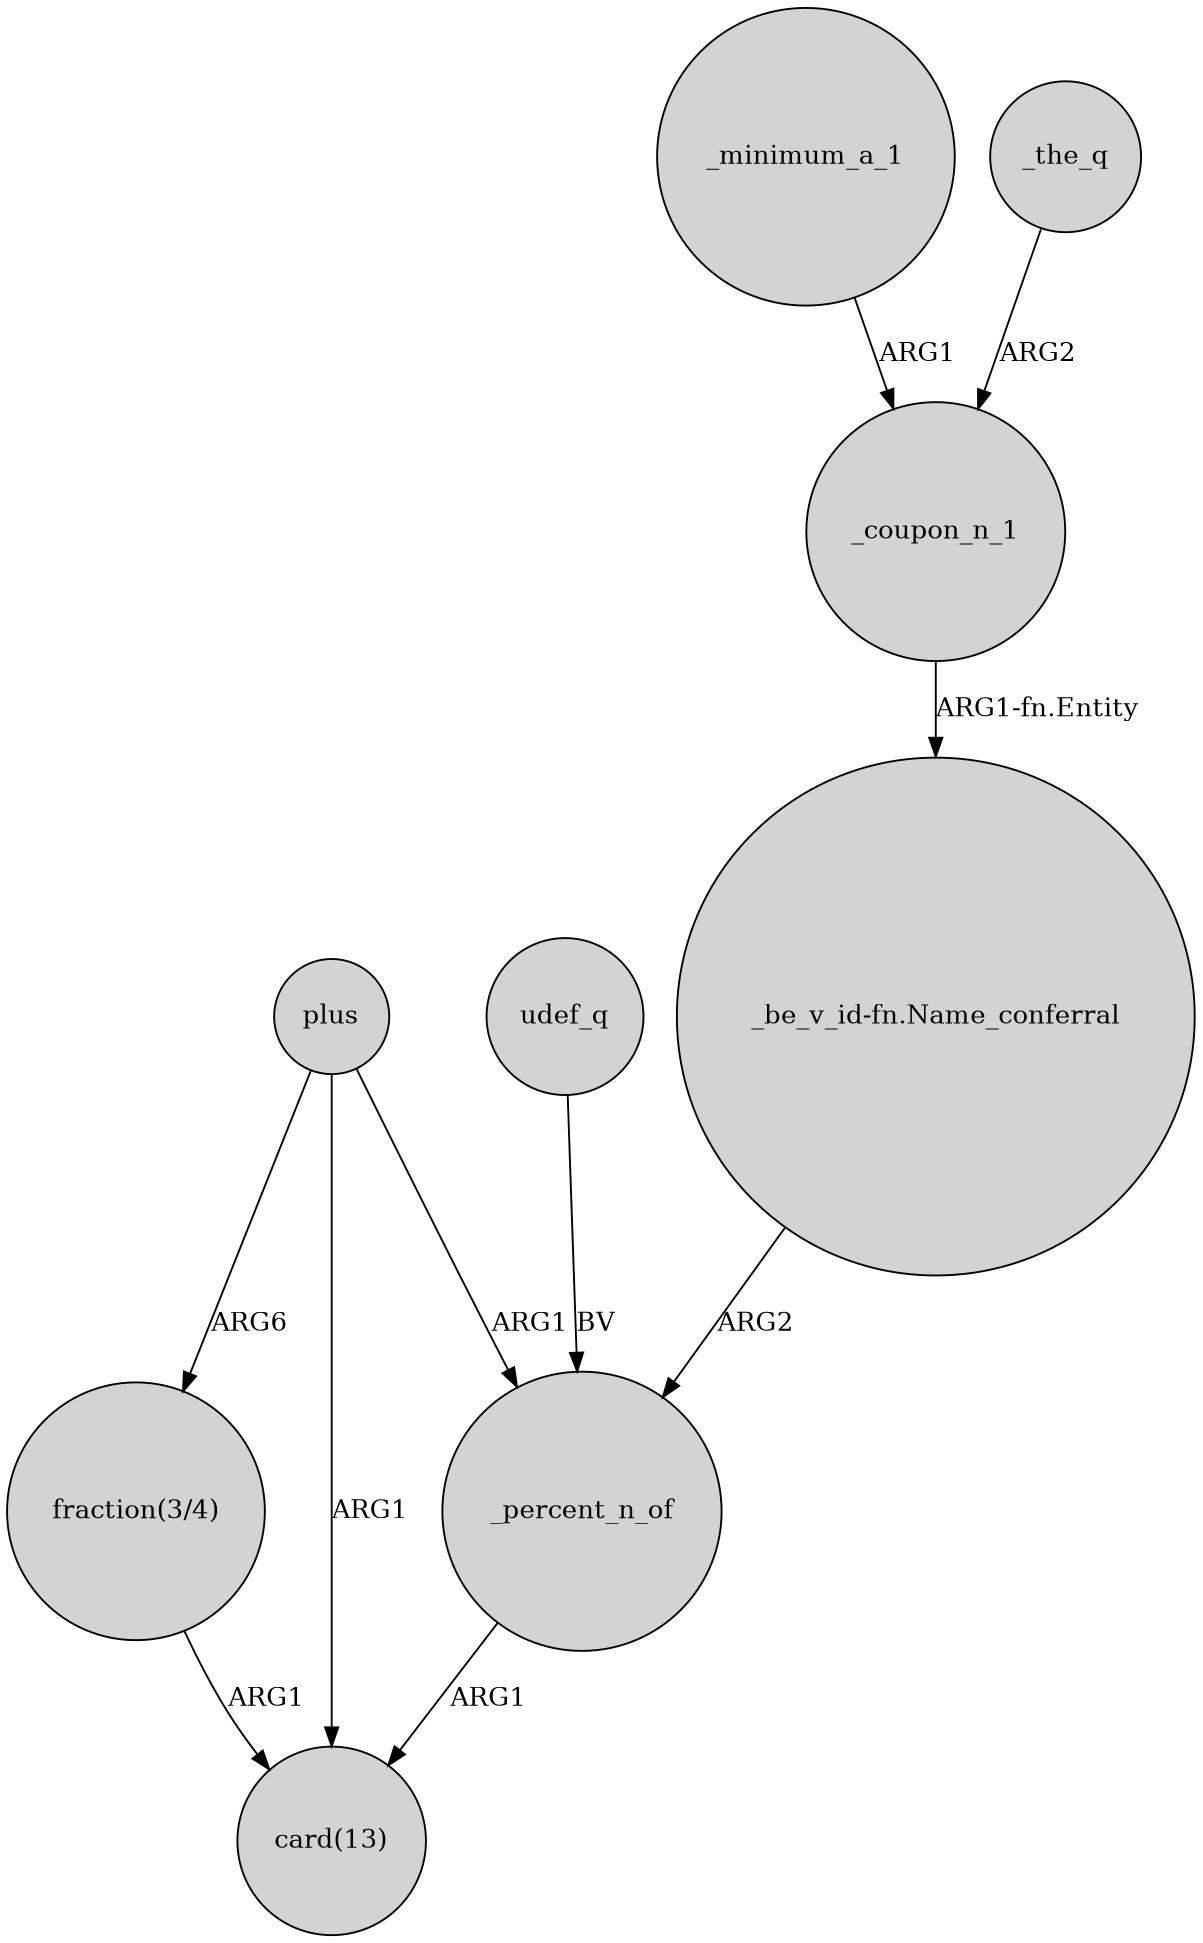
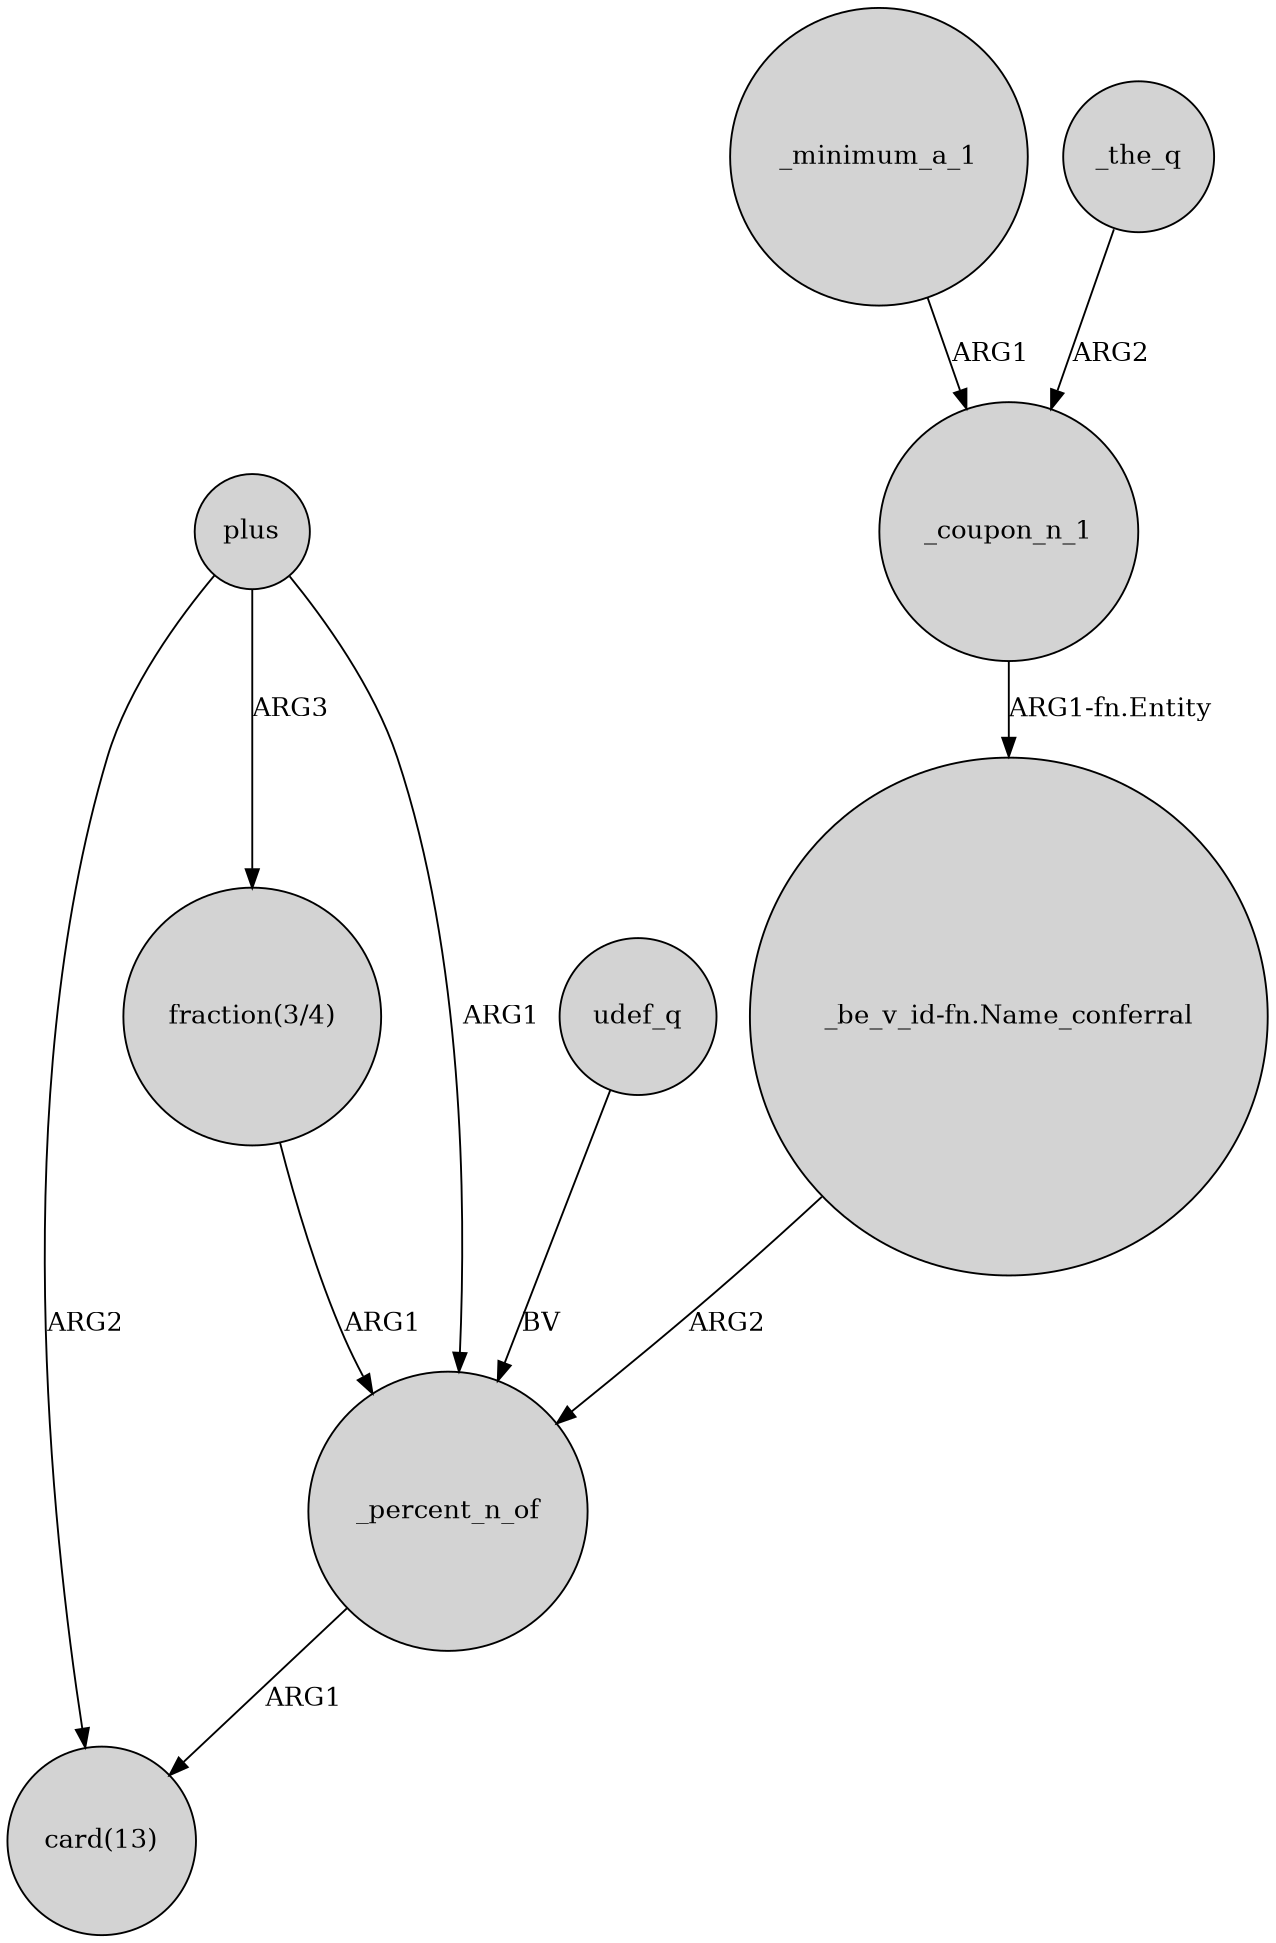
edge "plus" -> "fraction(3/4)": label "ARG6" -> "ARG3"
edge "plus" -> "card(13)": label "ARG1" -> "ARG2"
edge "fraction(3/4)" -> "card(13)": now "fraction(3/4)" -> "_percent_n_of"
